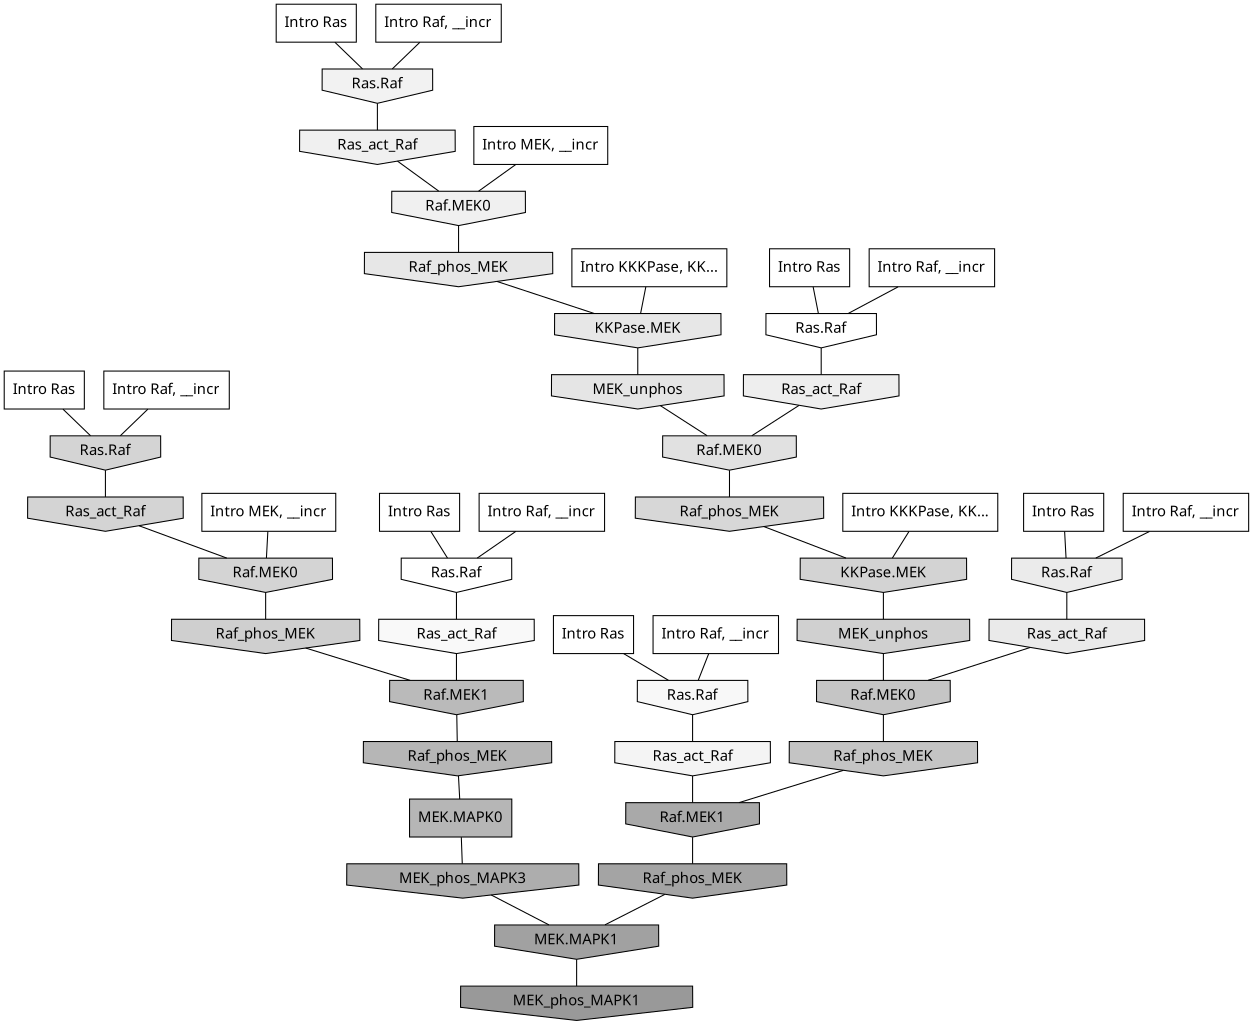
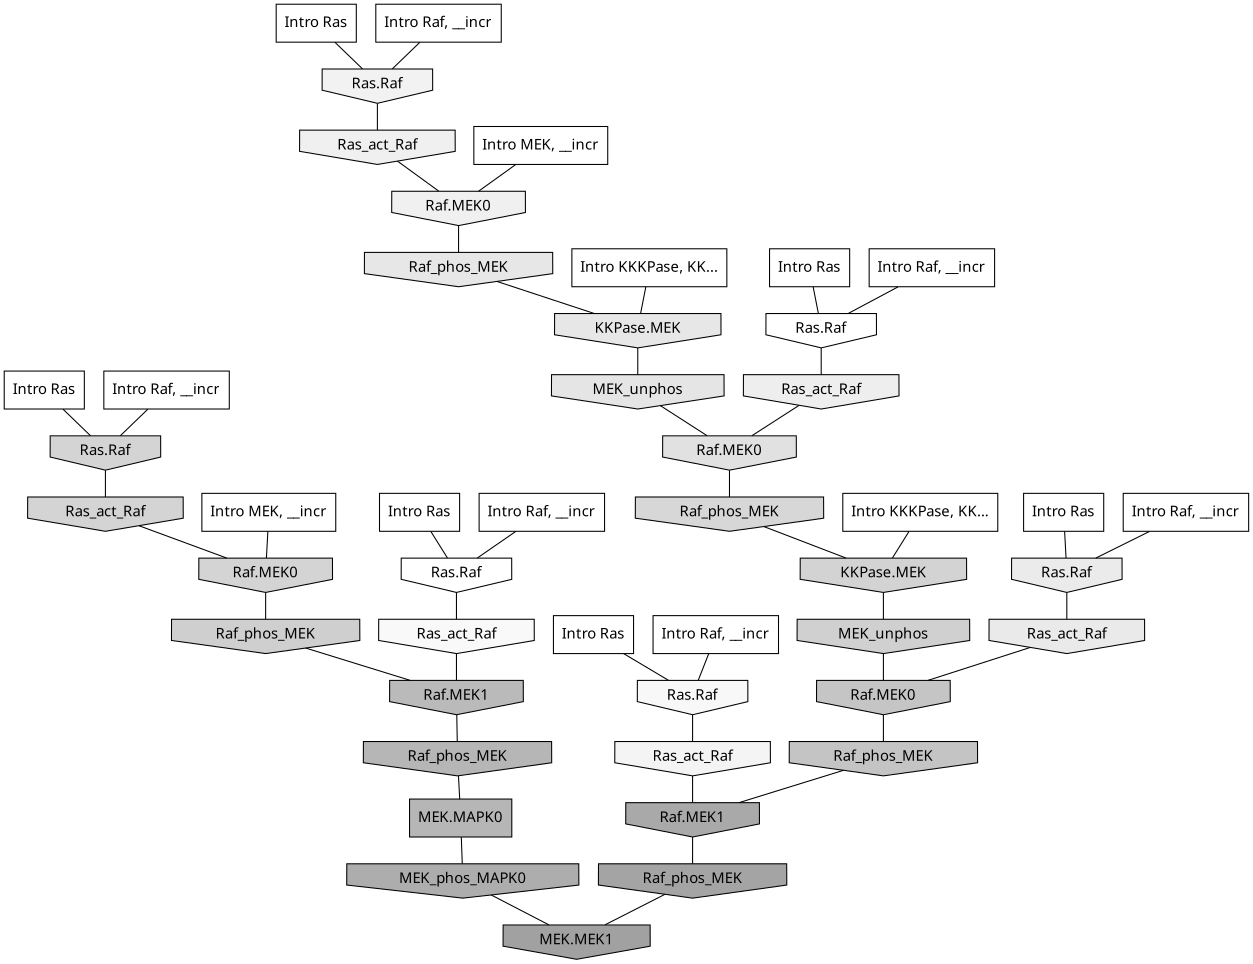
node "MEK_phos_MAPK3": label "MEK_phos_MAPK3" -> "MEK_phos_MAPK0"
node "MEK.MAPK1": label "MEK.MAPK1" -> "MEK.MEK1"
node "MEK_phos_MAPK1": removed
